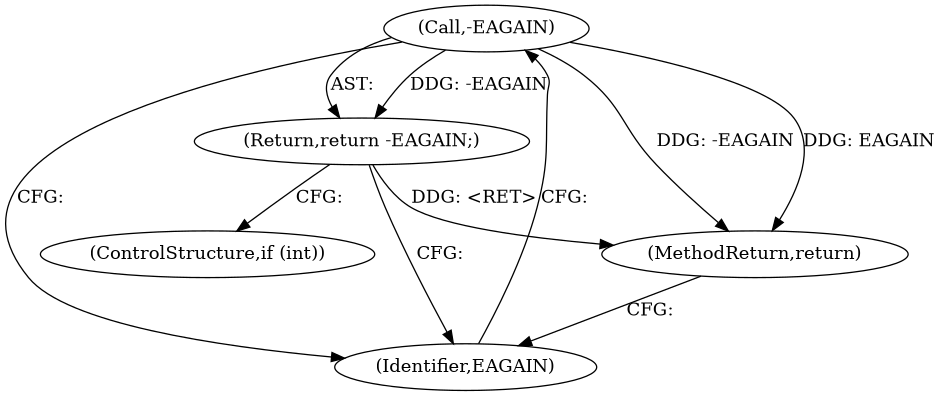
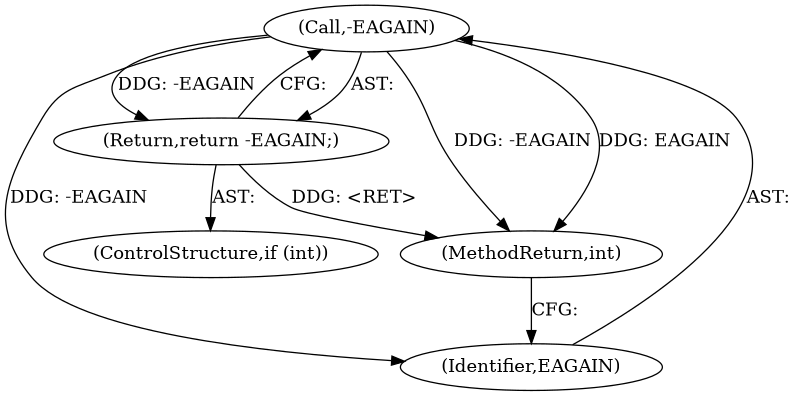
edge "(Call,-EAGAIN)" -> "(Identifier,EAGAIN)": label "CFG: " -> "DDG: -EAGAIN"
edge "(Return,return -EAGAIN;)" -> "(ControlStructure,if (int))": label "CFG: " -> "AST: "
edge "(Identifier,EAGAIN)" -> "(Call,-EAGAIN)": label "CFG: " -> "AST: "
edge "(Return,return -EAGAIN;)" -> "(Identifier,EAGAIN)": now "(Return,return -EAGAIN;)" -> "(Call,-EAGAIN)"
node "(MethodReturn,return)": label "(MethodReturn,return)" -> "(MethodReturn,int)"
